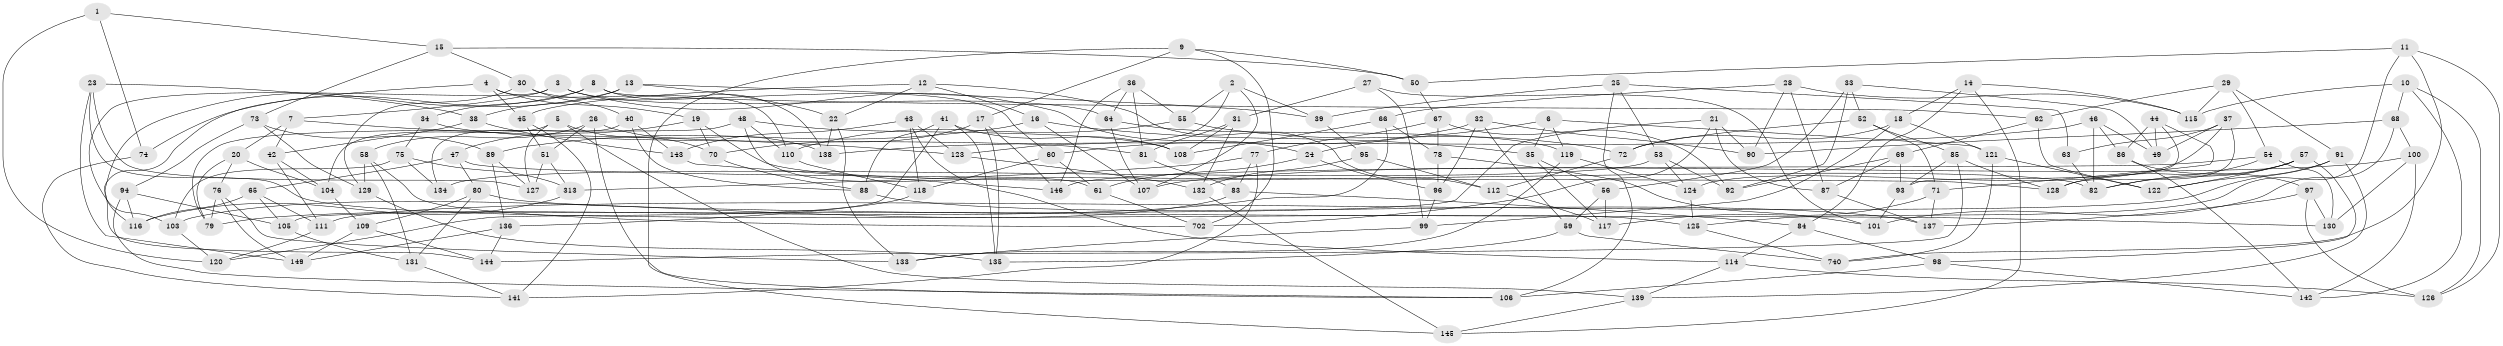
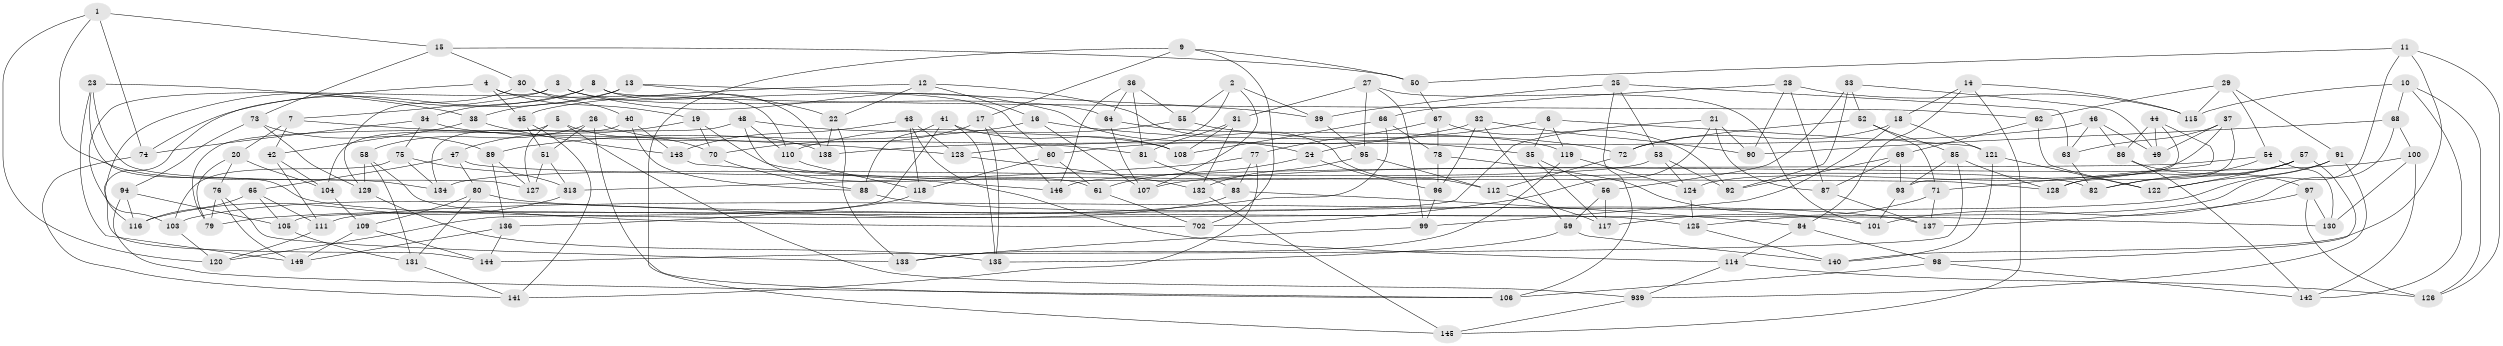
edge "27" -- "95": added
edge "34" -- "74": added
edge "1" -- "134": added
edge "46" -- "82": now "46" -- "63"
node "740": label "740" -> "140"
node "139": label "139" -> "939"
